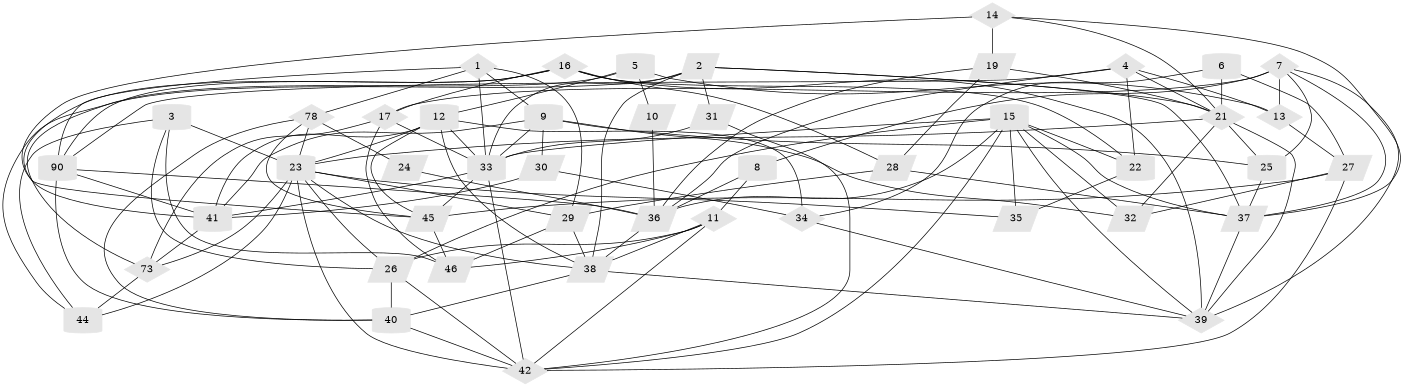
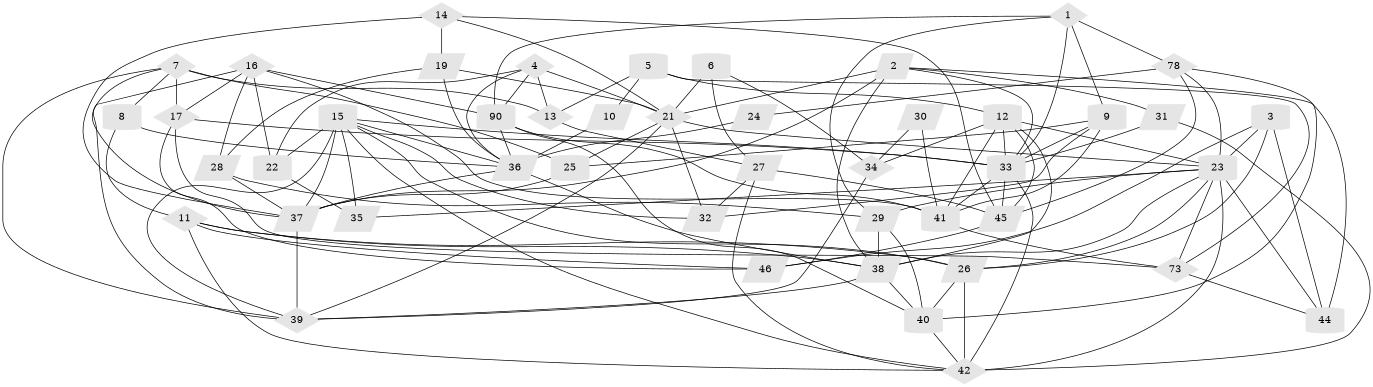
edge "9" -- "30": removed
edge "36" -- "37": added
edge "29" -- "46": now "29" -- "40"
